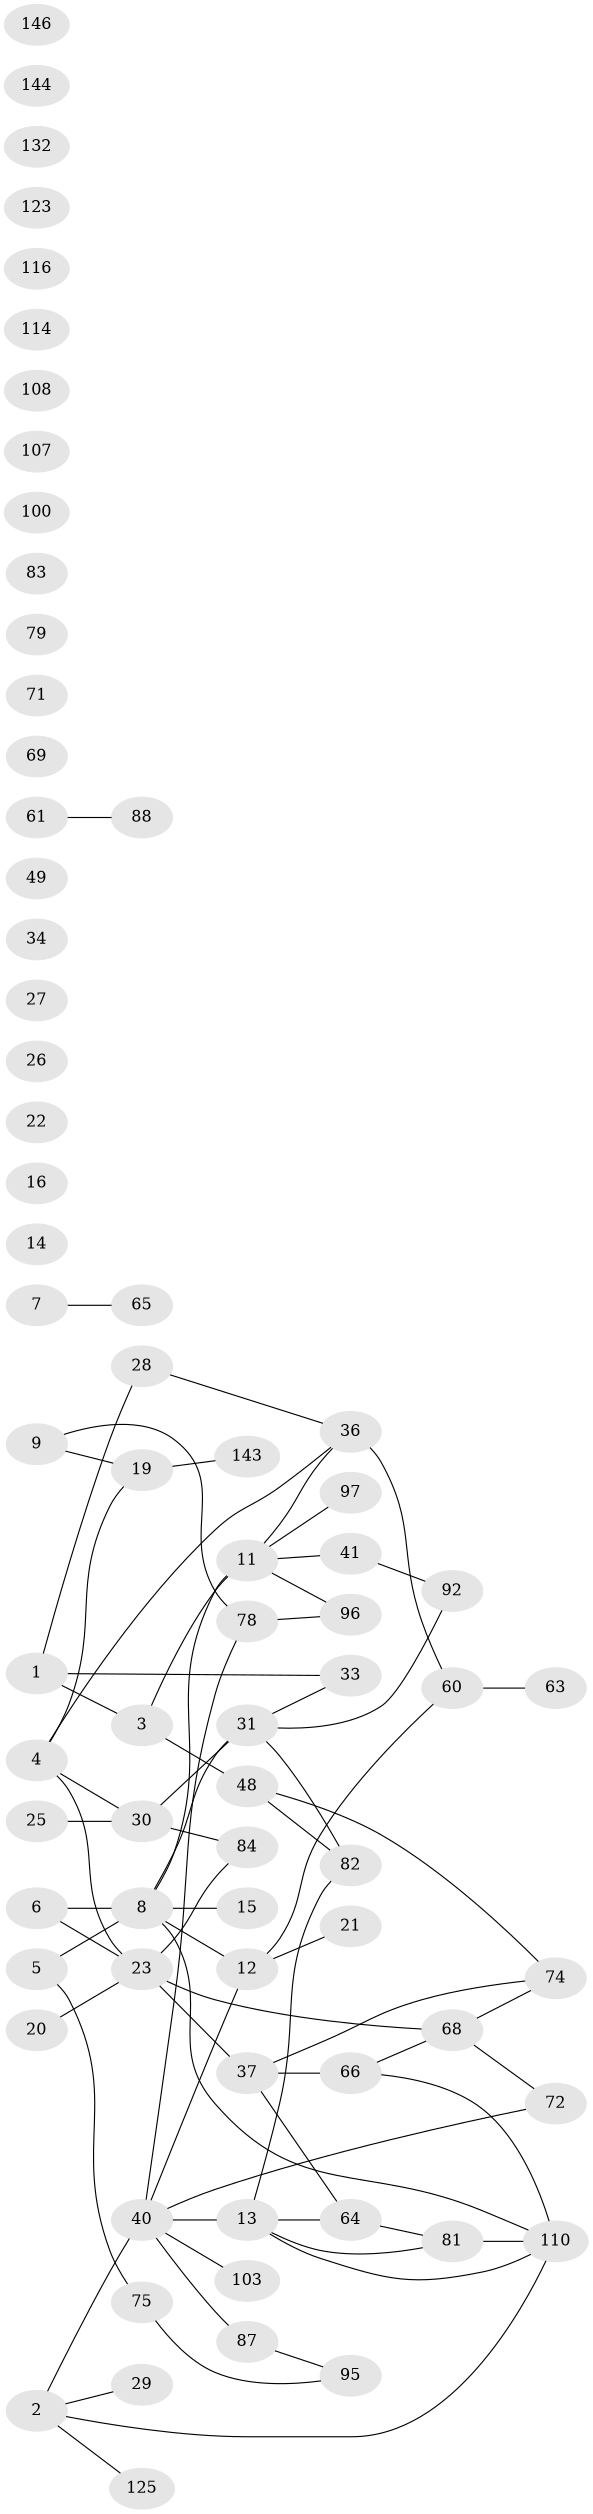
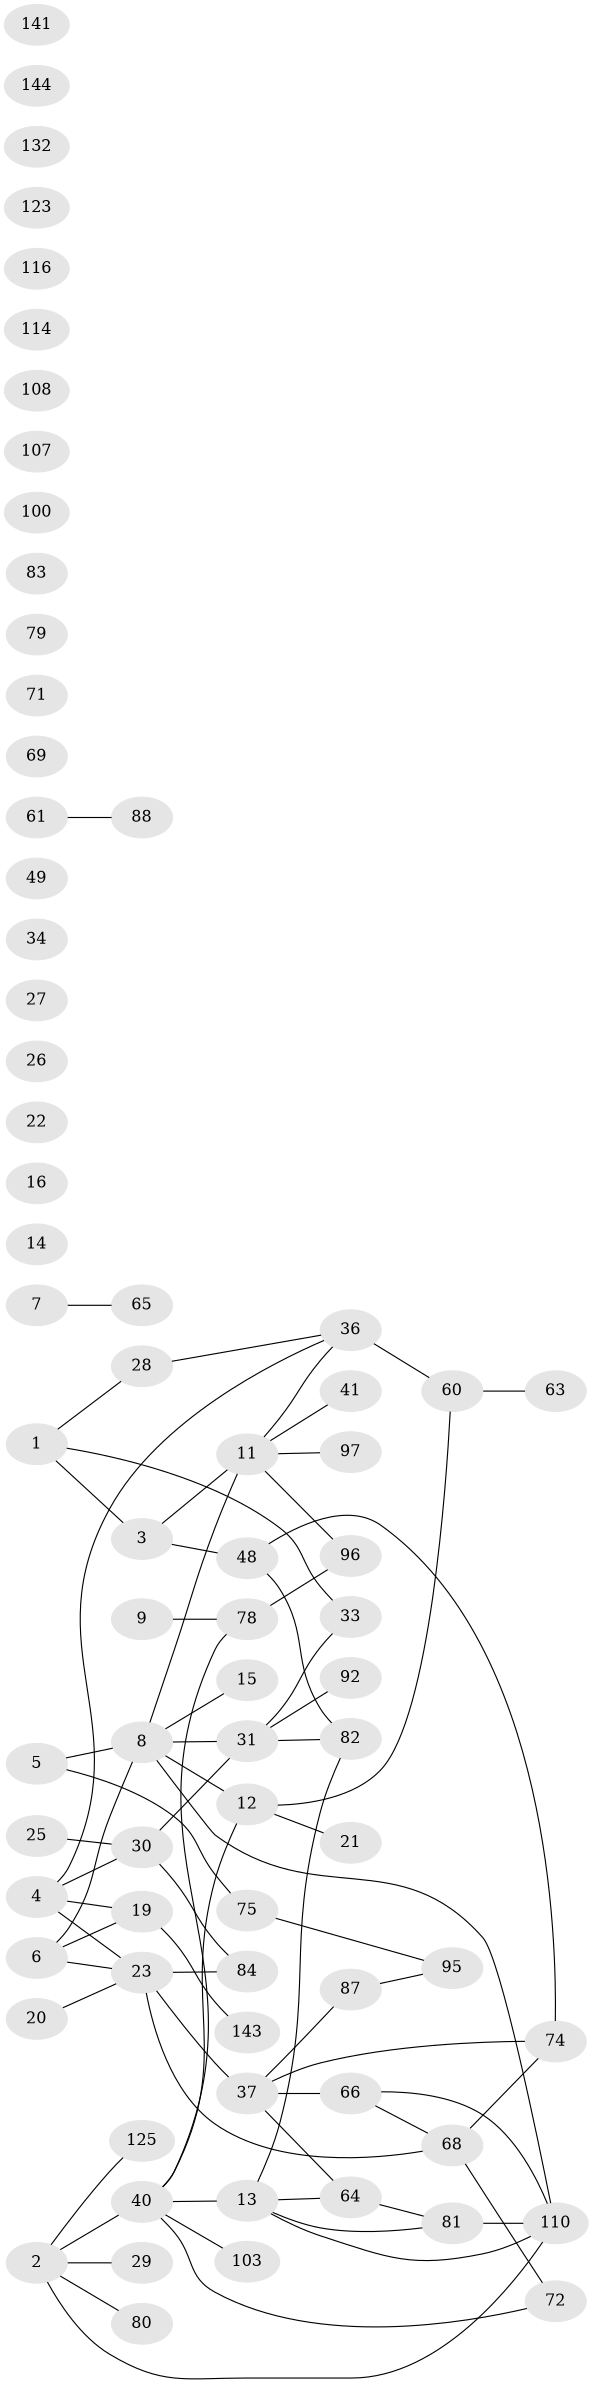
node "146": label "146" -> "141"
edge "9" -- "19": now "6" -- "19"
edge "41" -- "92": removed
edge "40" -- "87": now "37" -- "87"
node "80": added
